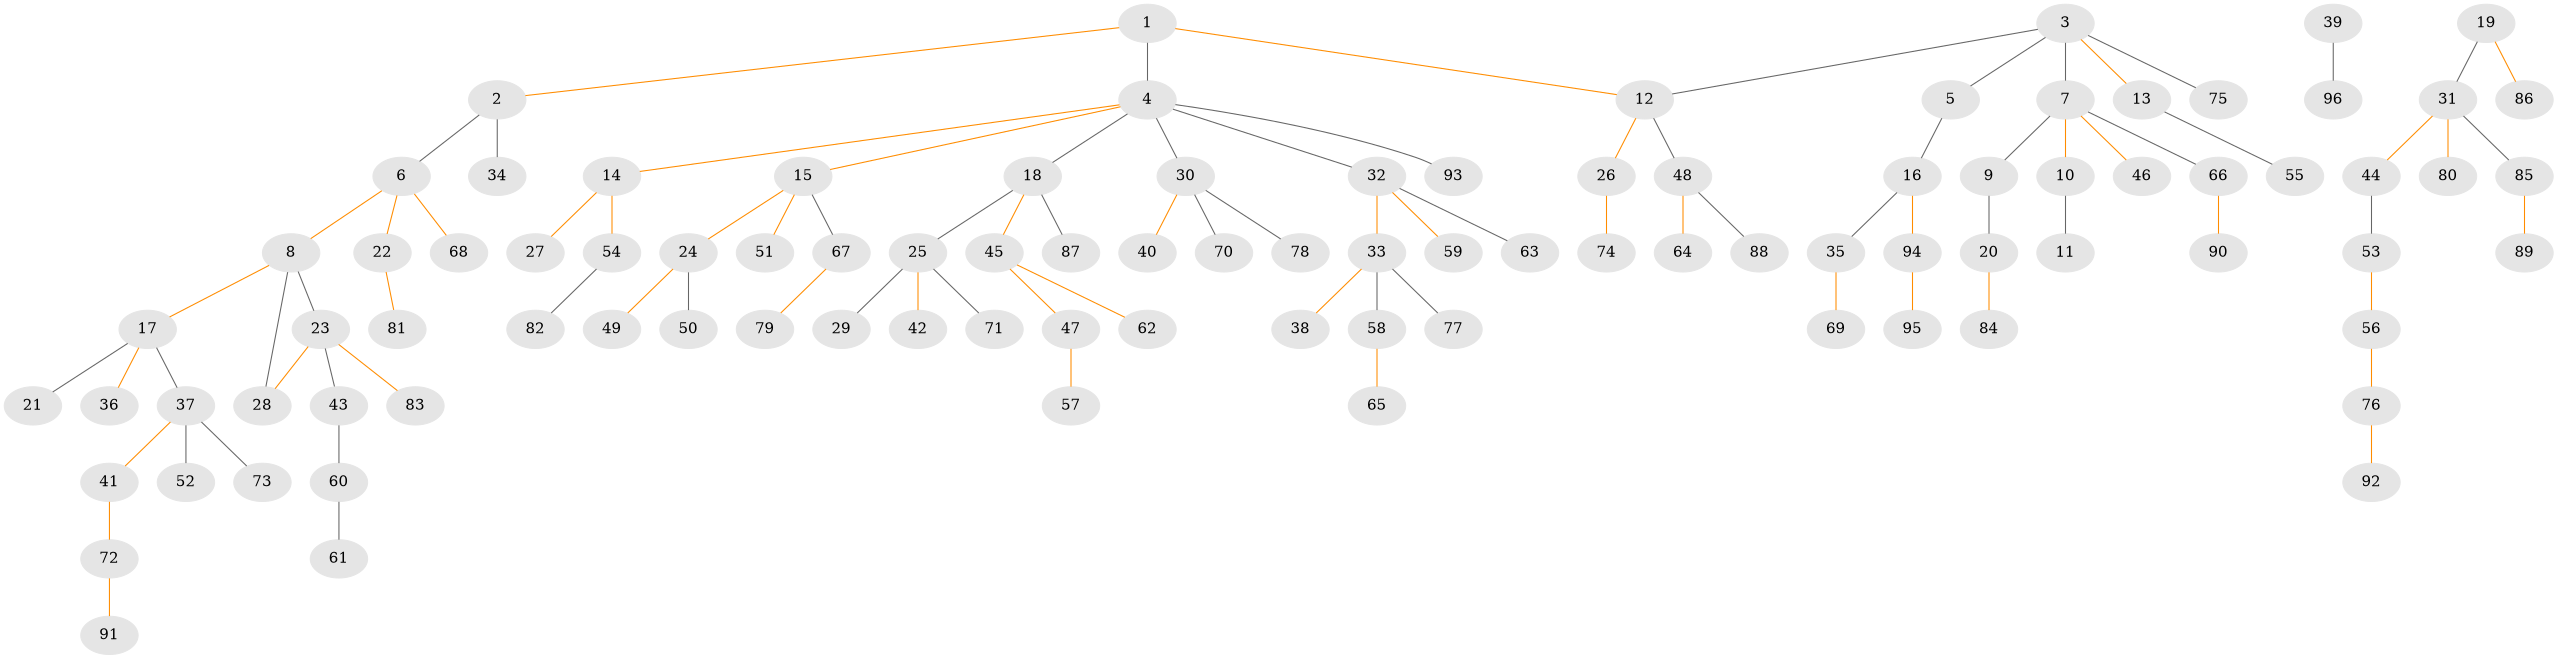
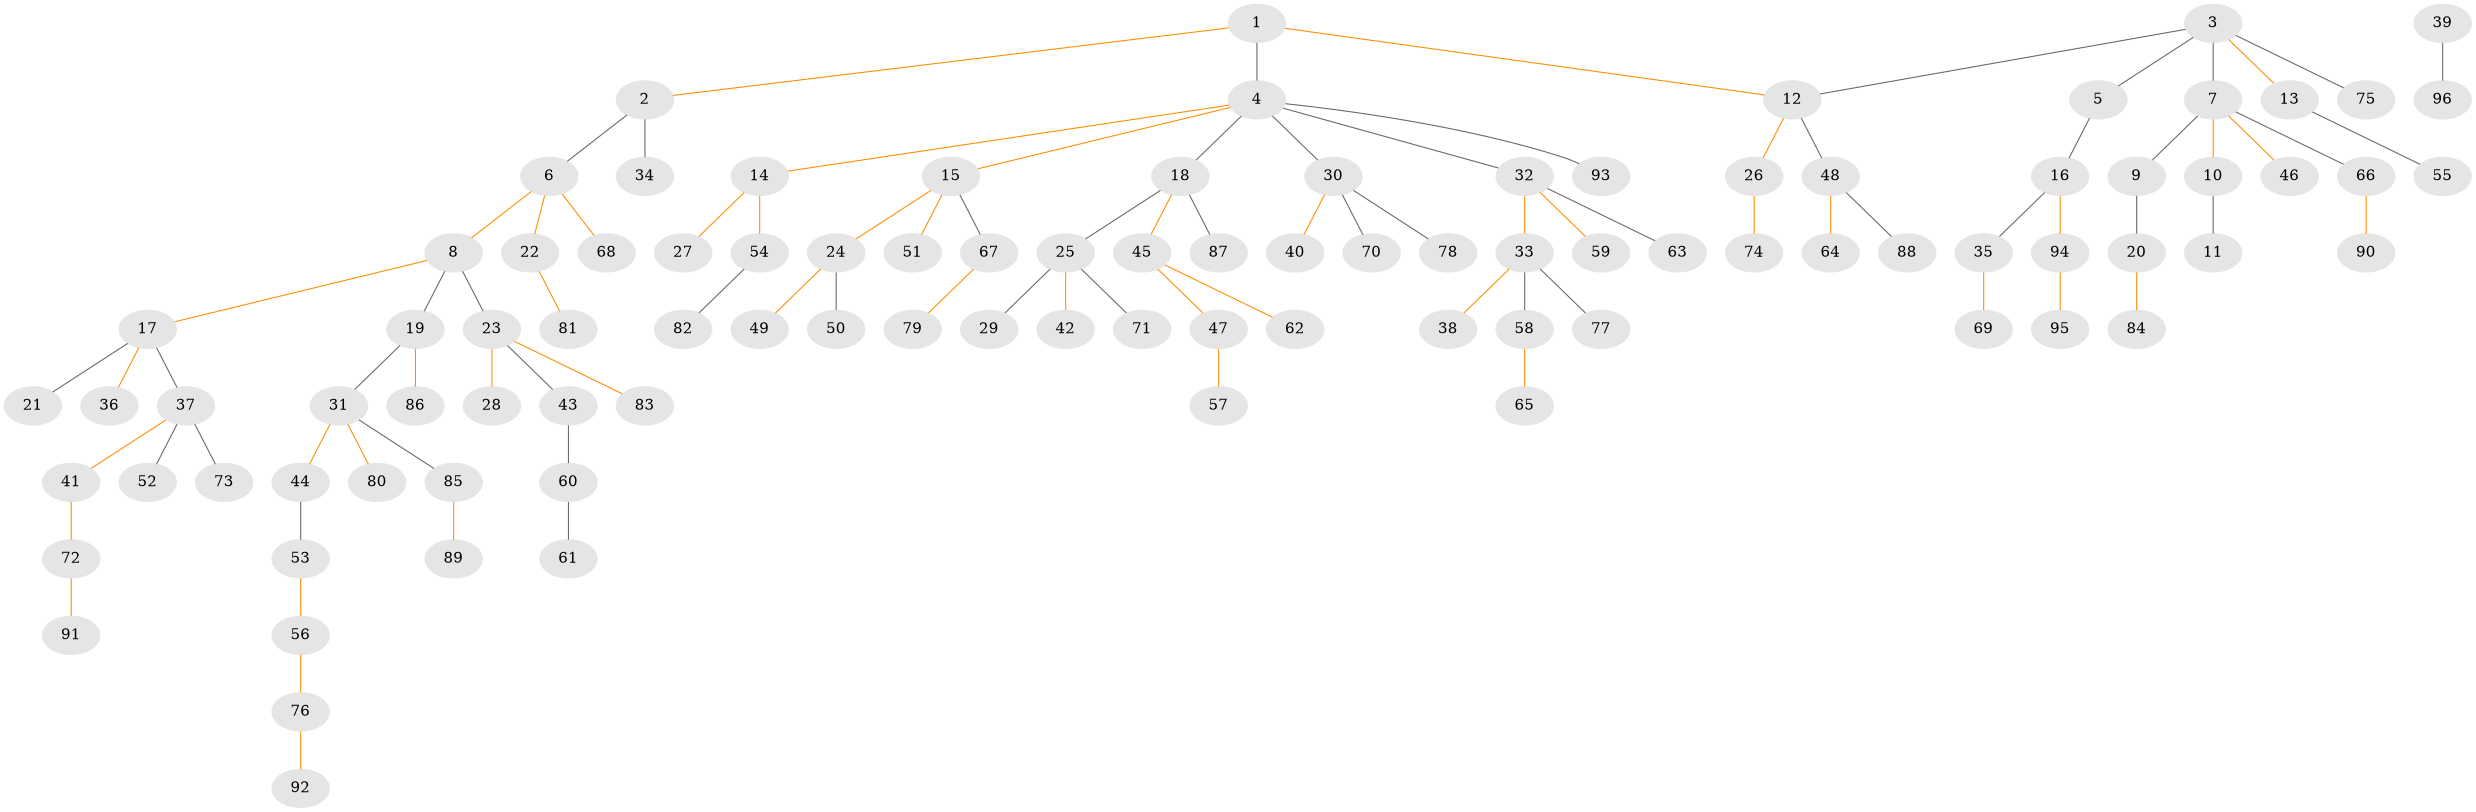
edge "8" -- "28": now "8" -- "19"
